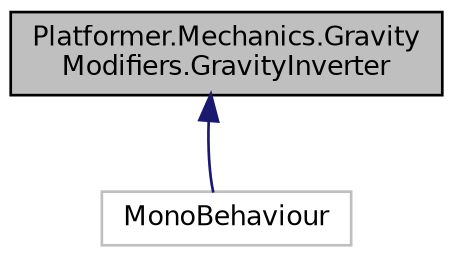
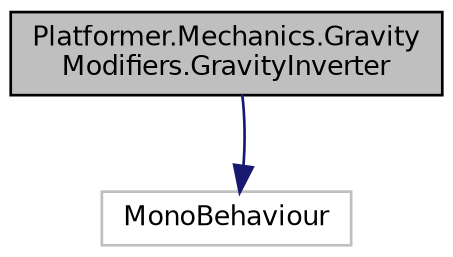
edge "MonoBehaviour" -> "Platformer.Mechanics.Gravity Modifiers.GravityInverter": reversed
